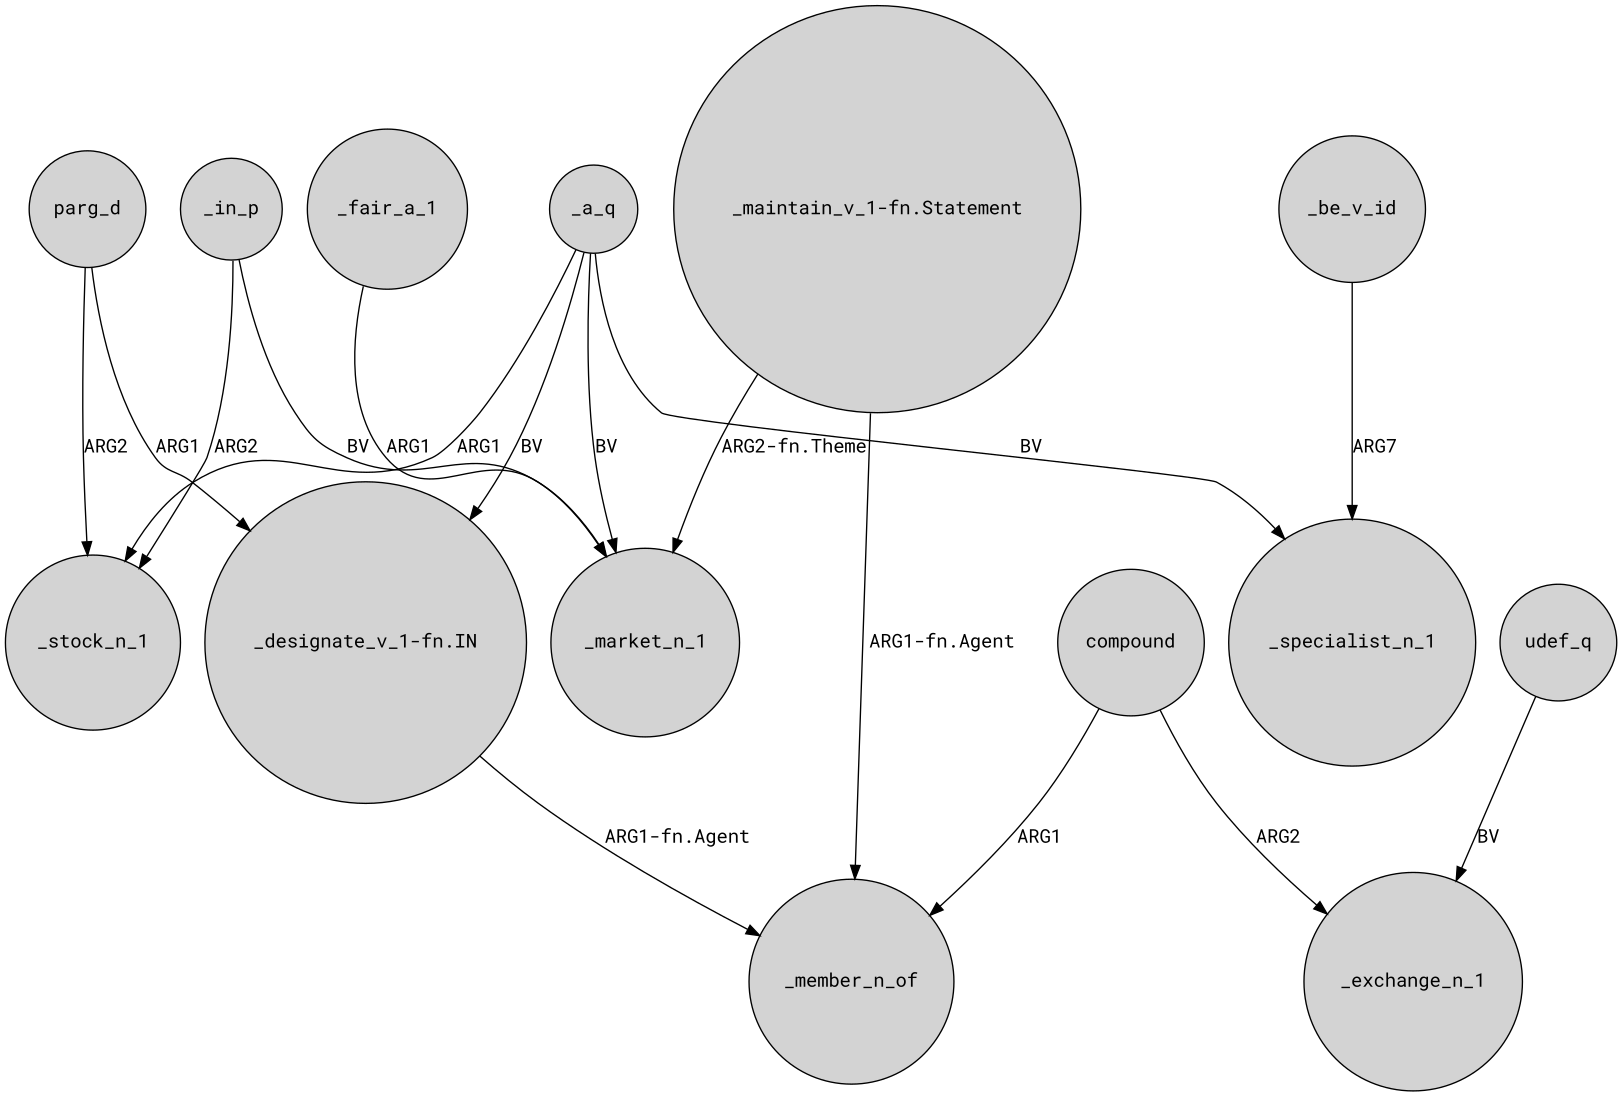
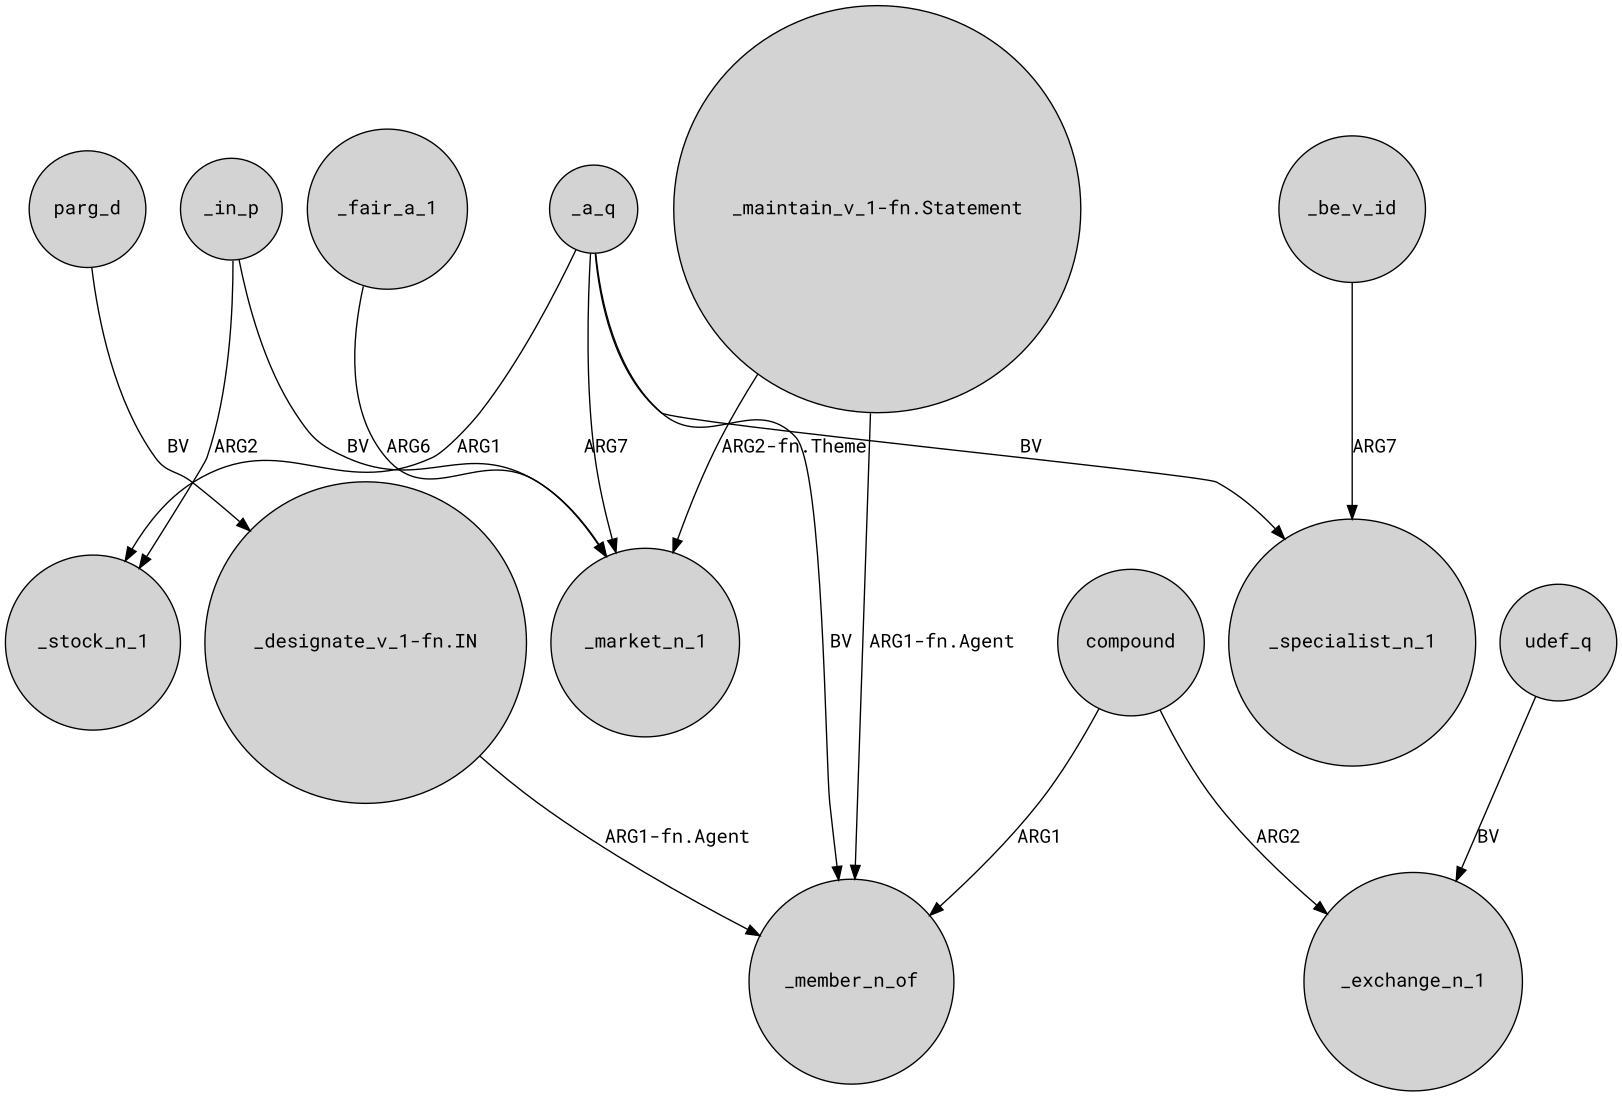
edge "_a_q" -> "_designate_v_1-fn.IN": now "_a_q" -> "_member_n_of"
edge "parg_d" -> "_stock_n_1": removed, label "ARG2"
edge "parg_d" -> "_designate_v_1-fn.IN": label "ARG1" -> "BV"
edge "_fair_a_1" -> "_market_n_1": label "ARG1" -> "ARG6"
edge "_a_q" -> "_market_n_1": label "BV" -> "ARG7"
